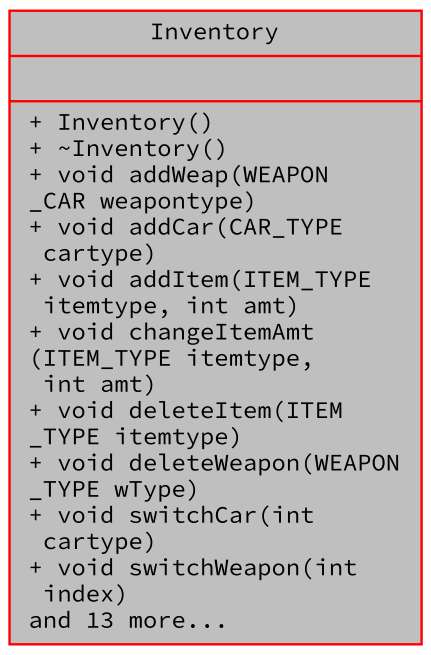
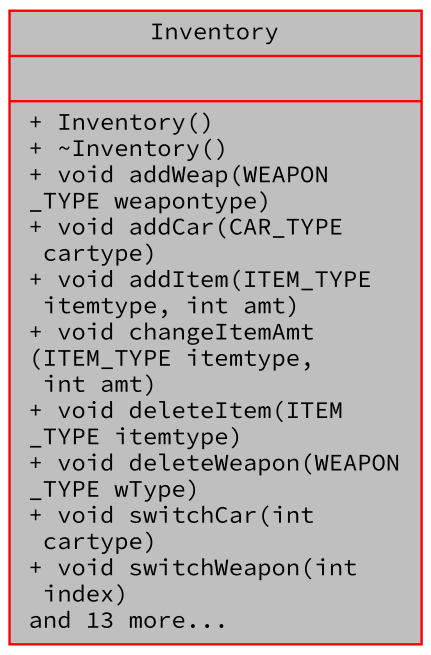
node "Inventory": text "_CAR weapontype)" -> "_TYPE weapontype)"
